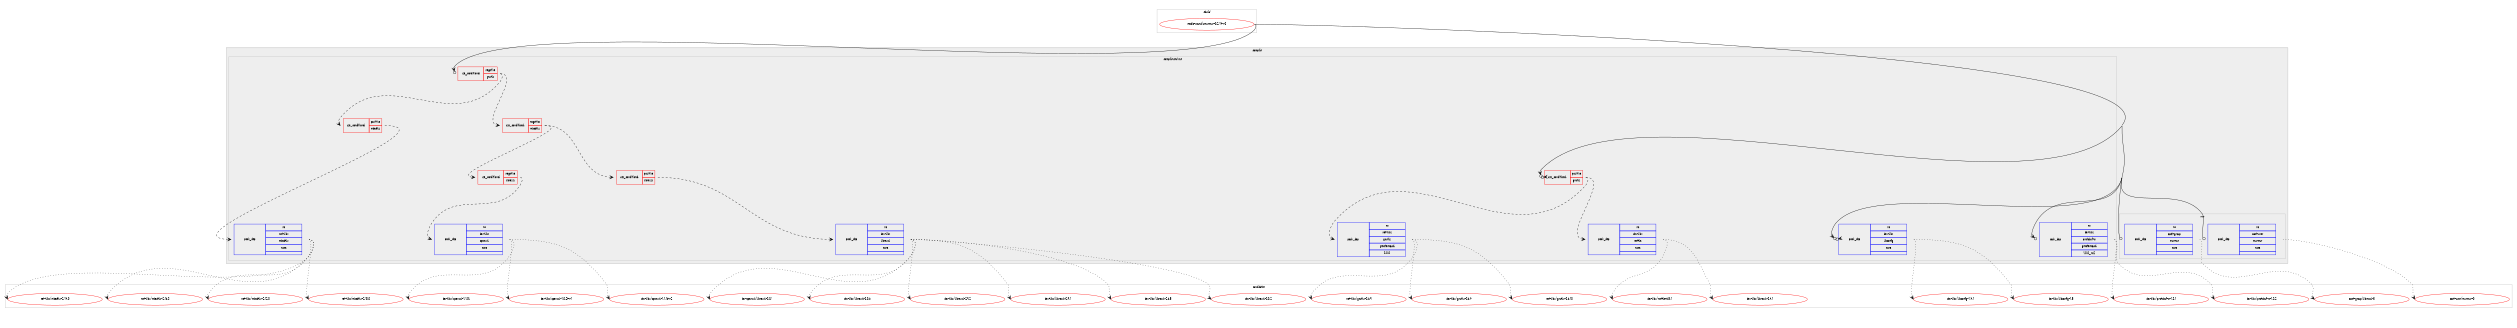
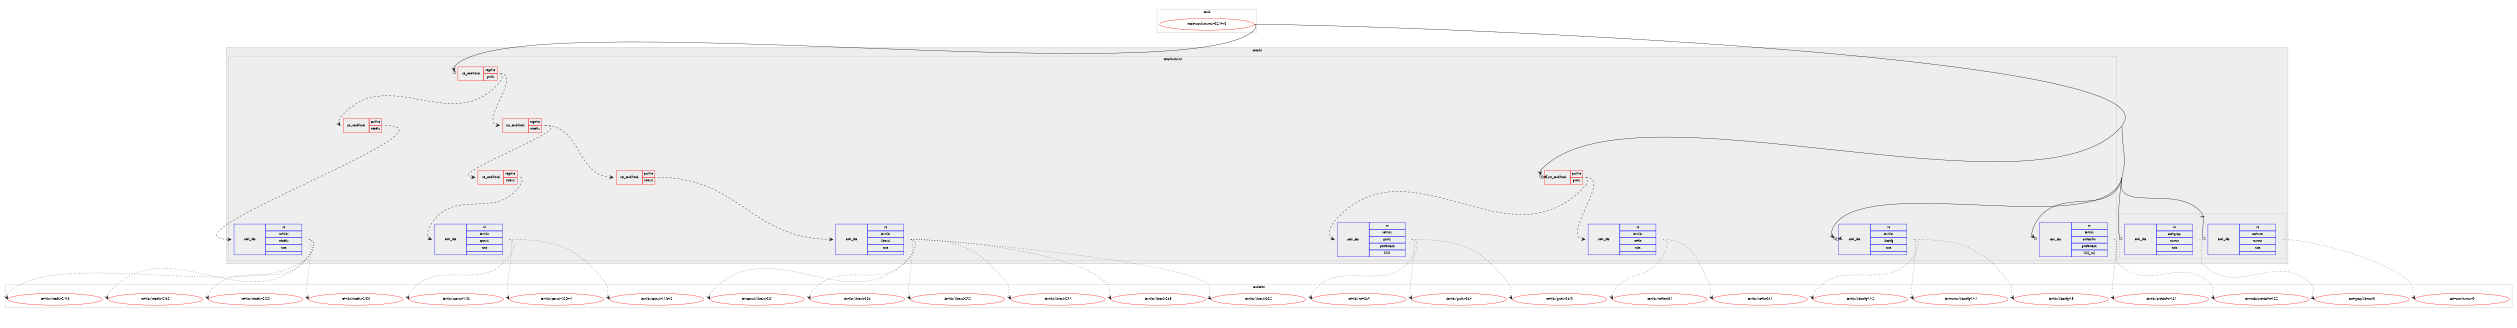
node "net-libs/gnutls-3.6.9": label "net-libs/gnutls-3.6.9" -> "net-libs/net-3.6.9"
node "dev-libs/libressl-3.4.1": label "dev-libs/libressl-3.4.1" -> "dev-libs/nettle-3.4.1"
node "dev-libs/libconfig-1.7.2": added
node "dev-libs/libconfig-1.7.1": label "dev-libs/libconfig-1.7.1" -> "dev-murmur/libconfig-1.7.1"
node "dev-libs/protobuf-c-1.3.2": label "dev-libs/protobuf-c-1.3.2" -> "dev-media/protobuf-c-1.3.2"
